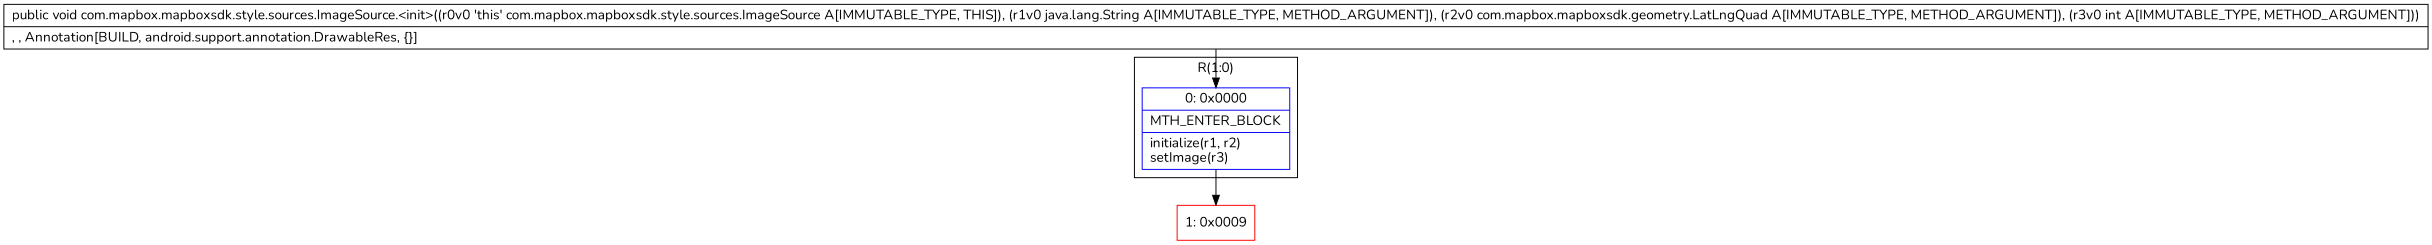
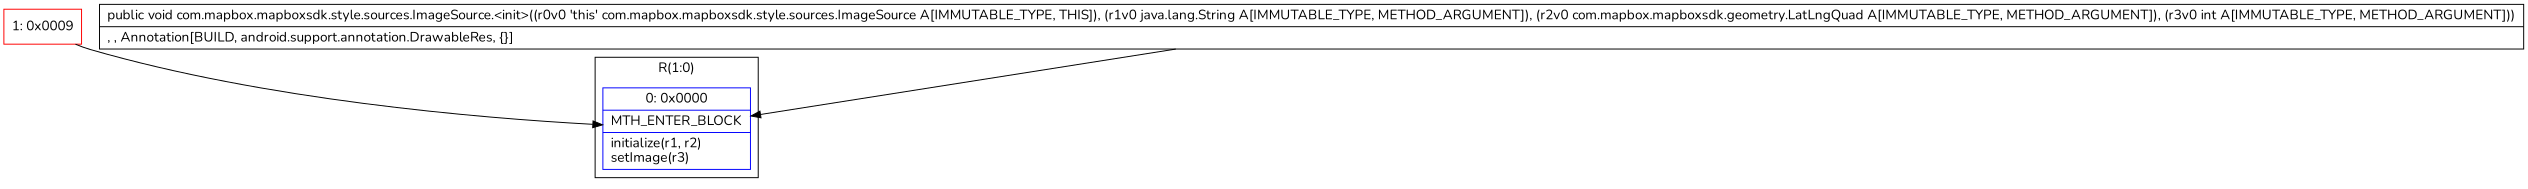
edge "0: 0x0000" -> "1: 0x0009": reversed
